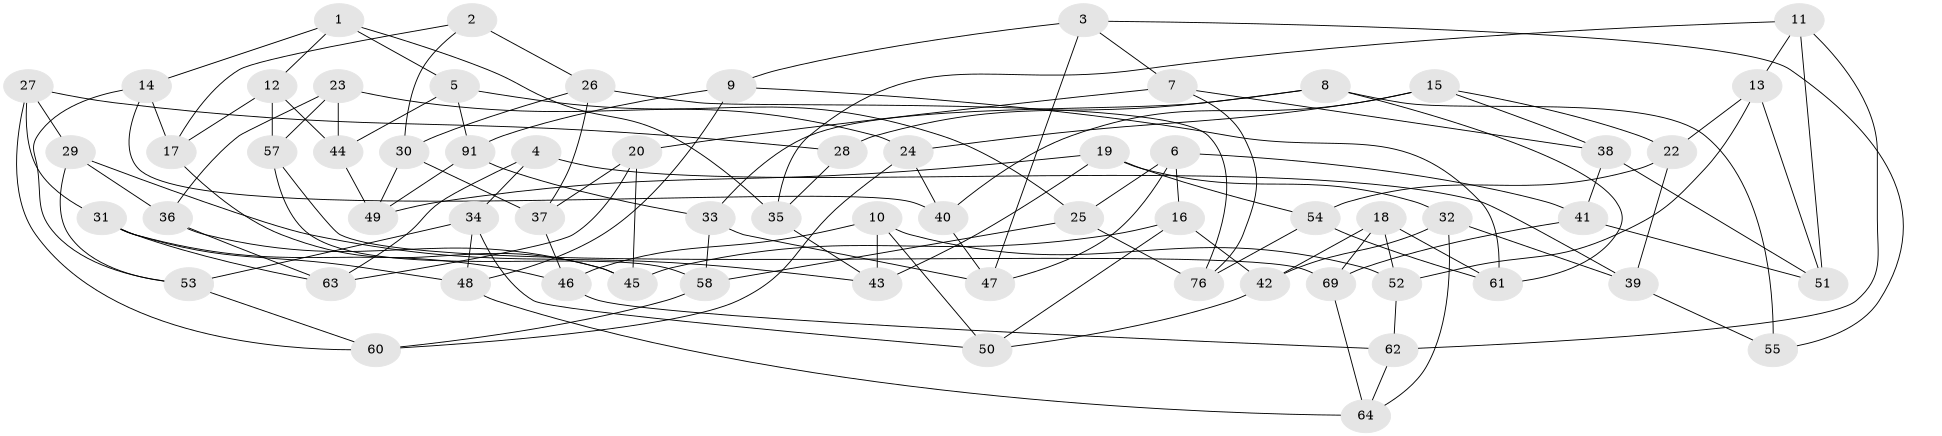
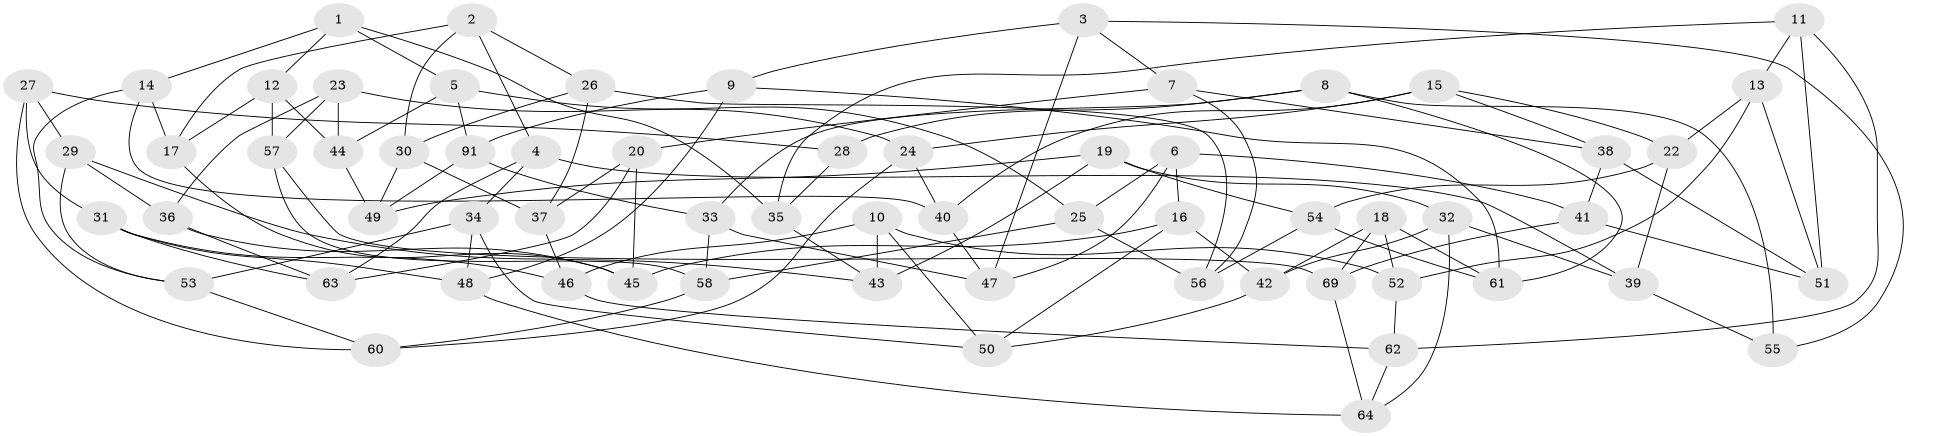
edge "2" -- "4": added
node "76": label "76" -> "56"
